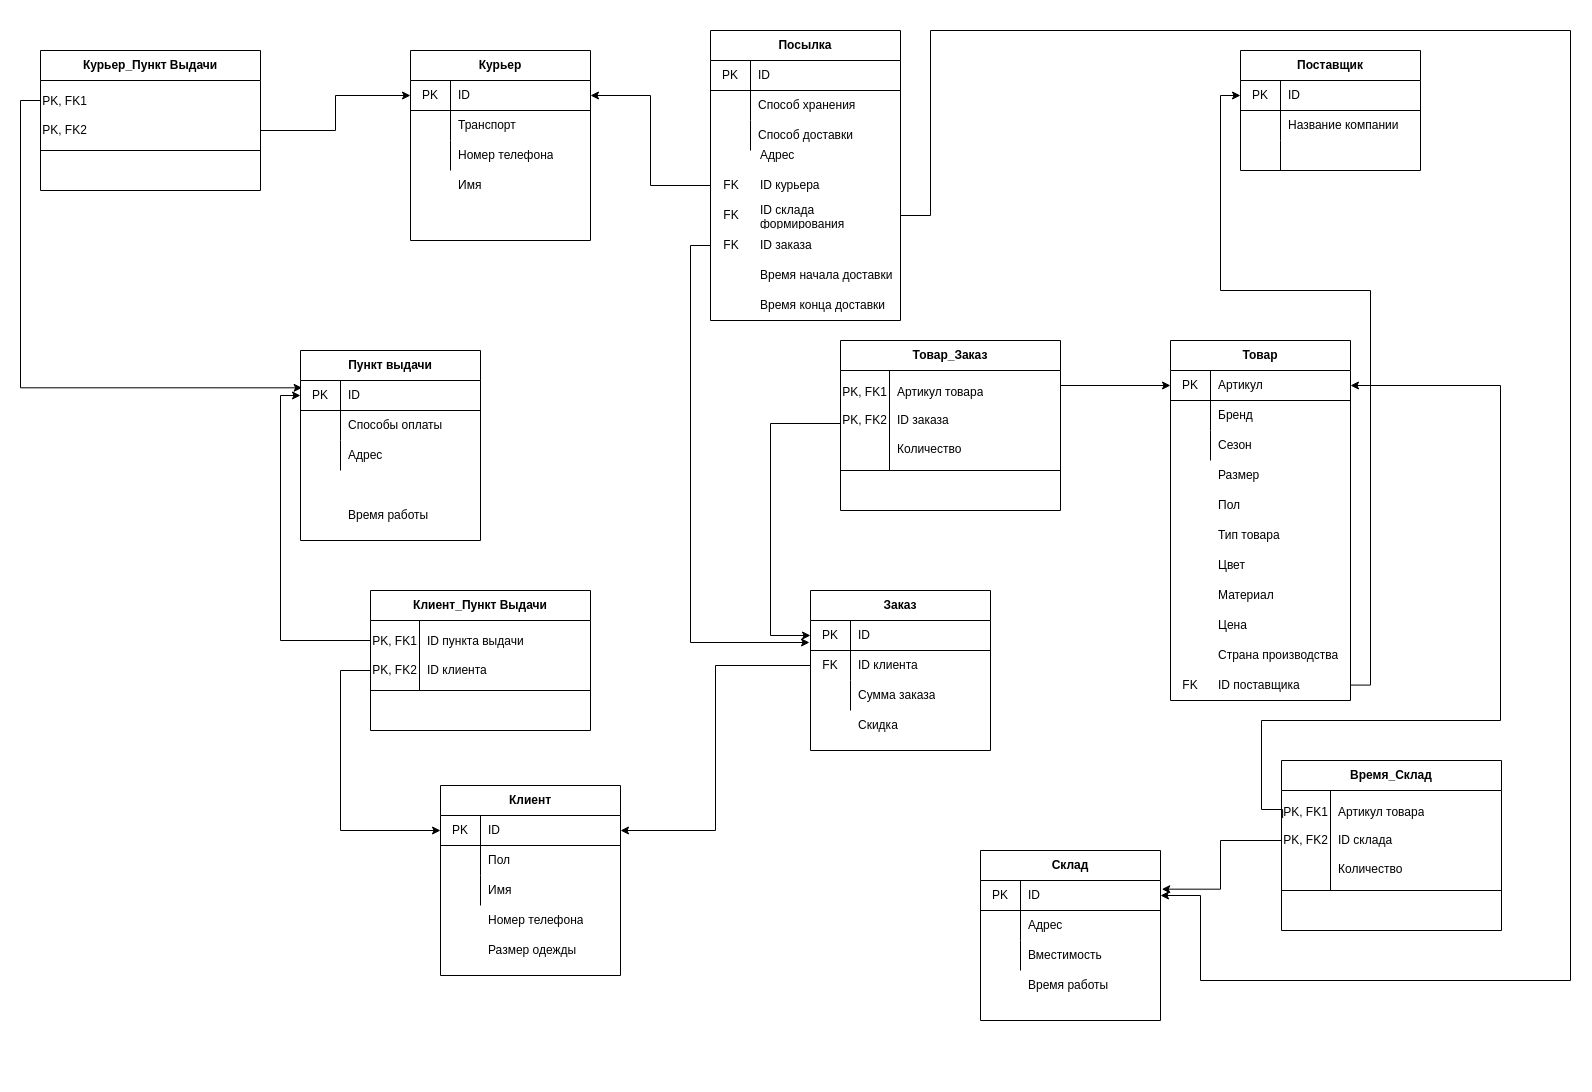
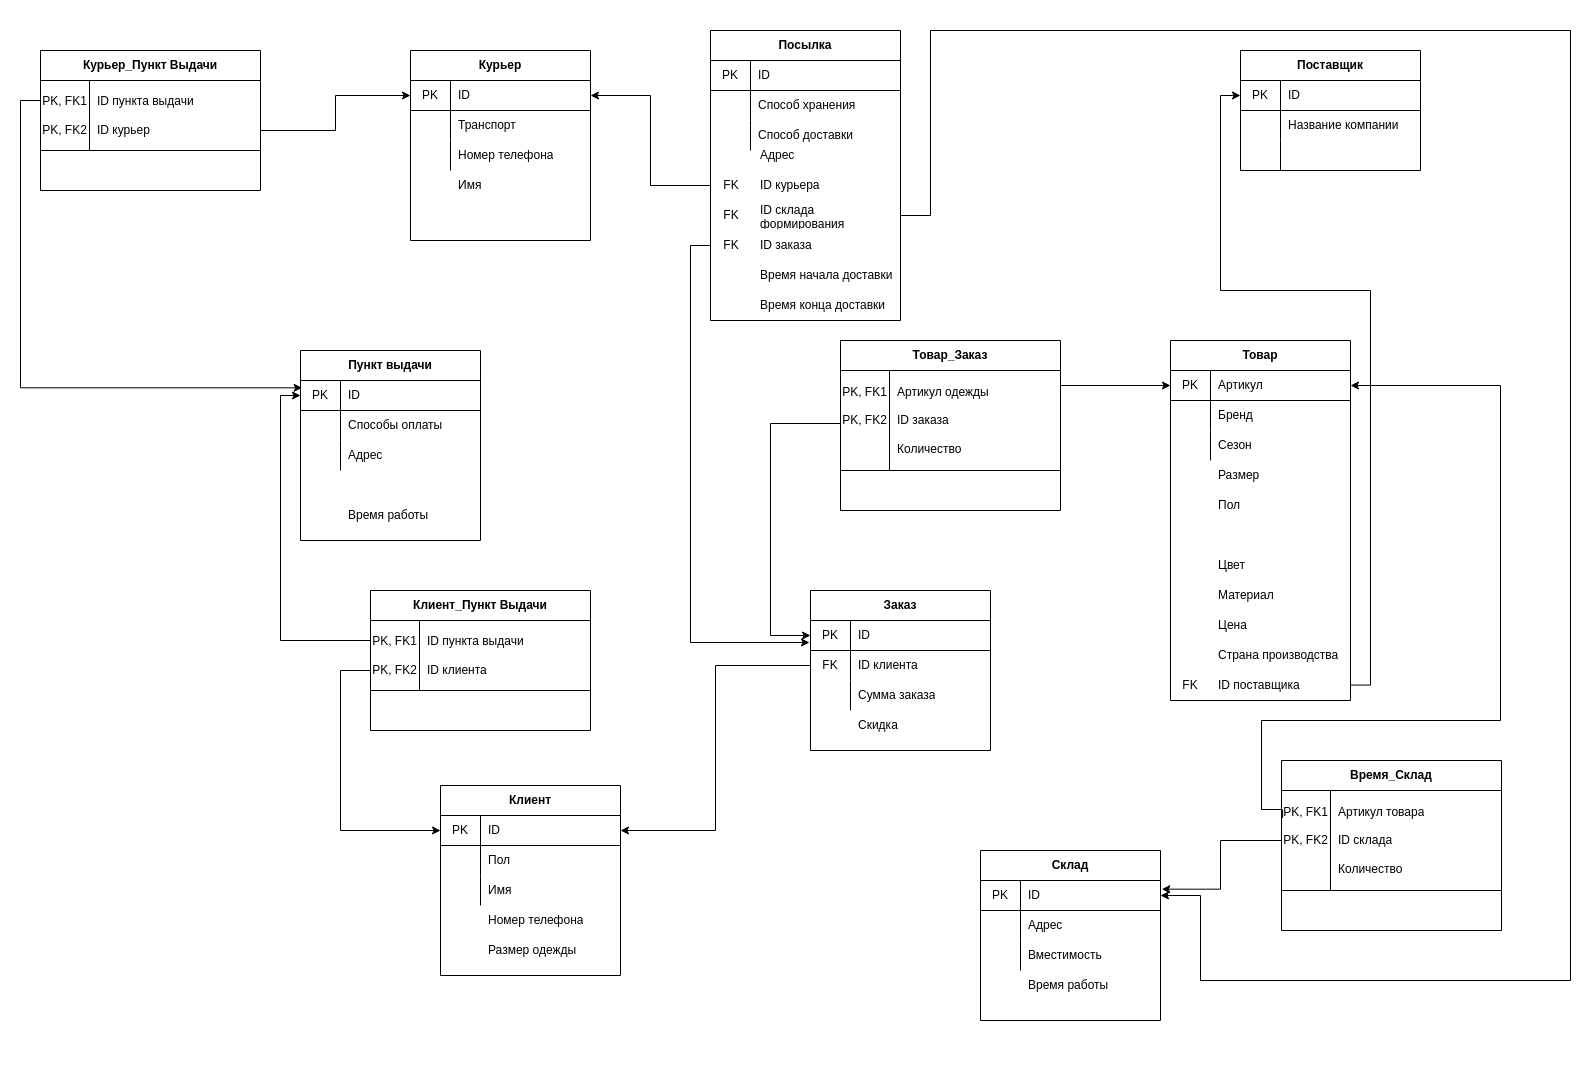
node "ID пункта выдачи ID курьер": added
node "Артикул товара ID заказа Количество": label "Артикул товара ID заказа Количество" -> "Артикул одежды ID заказа Количество"
node "Тип товара": removed
